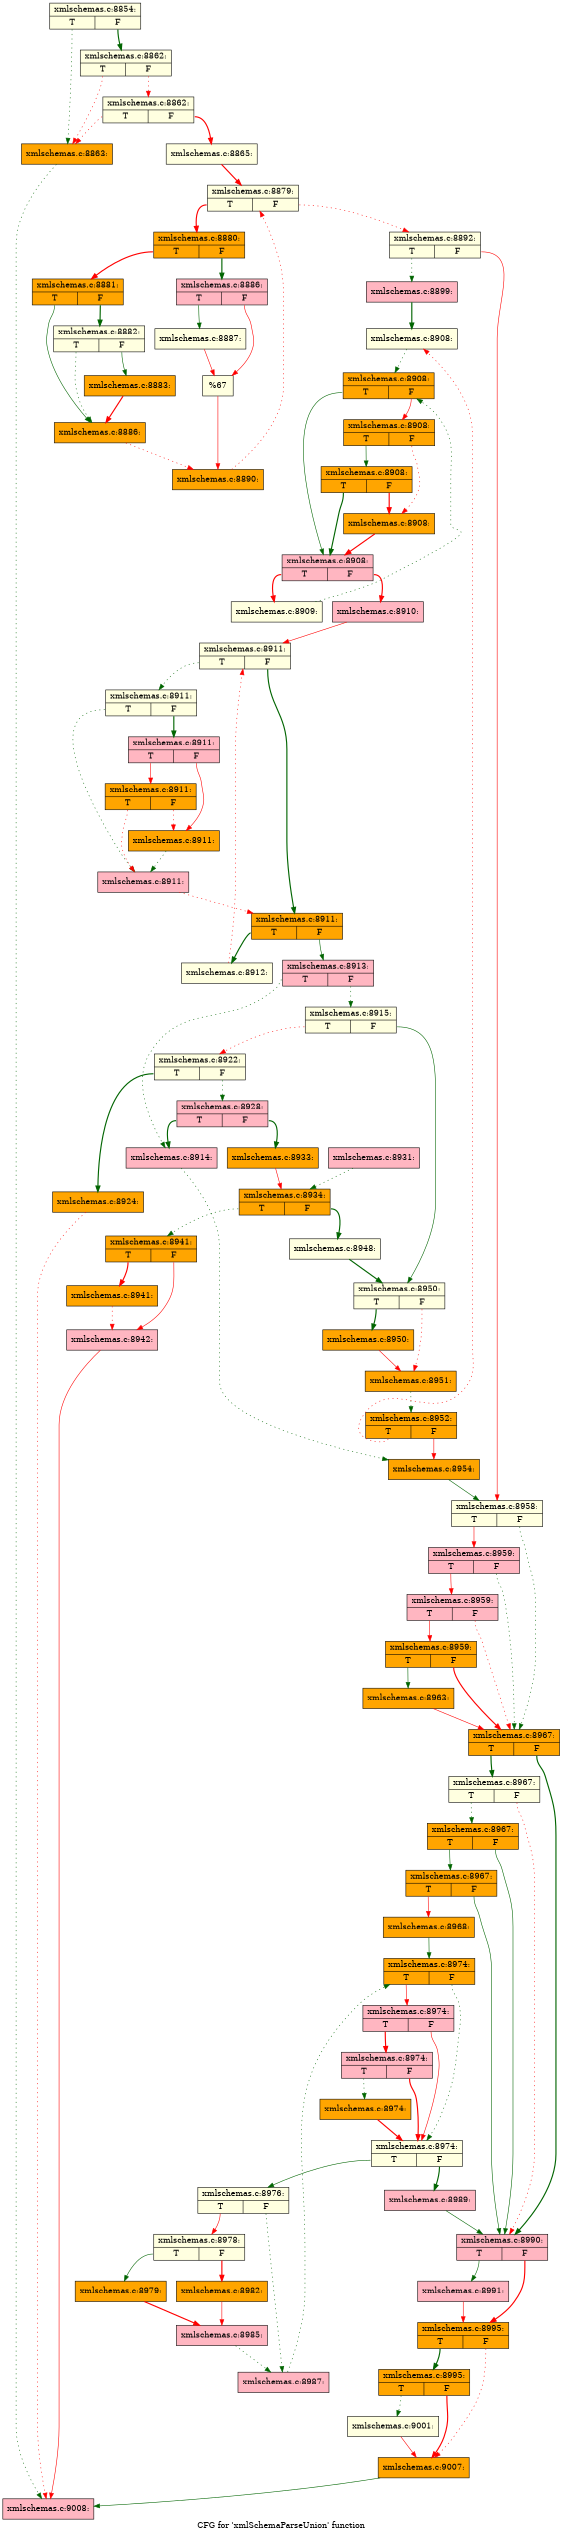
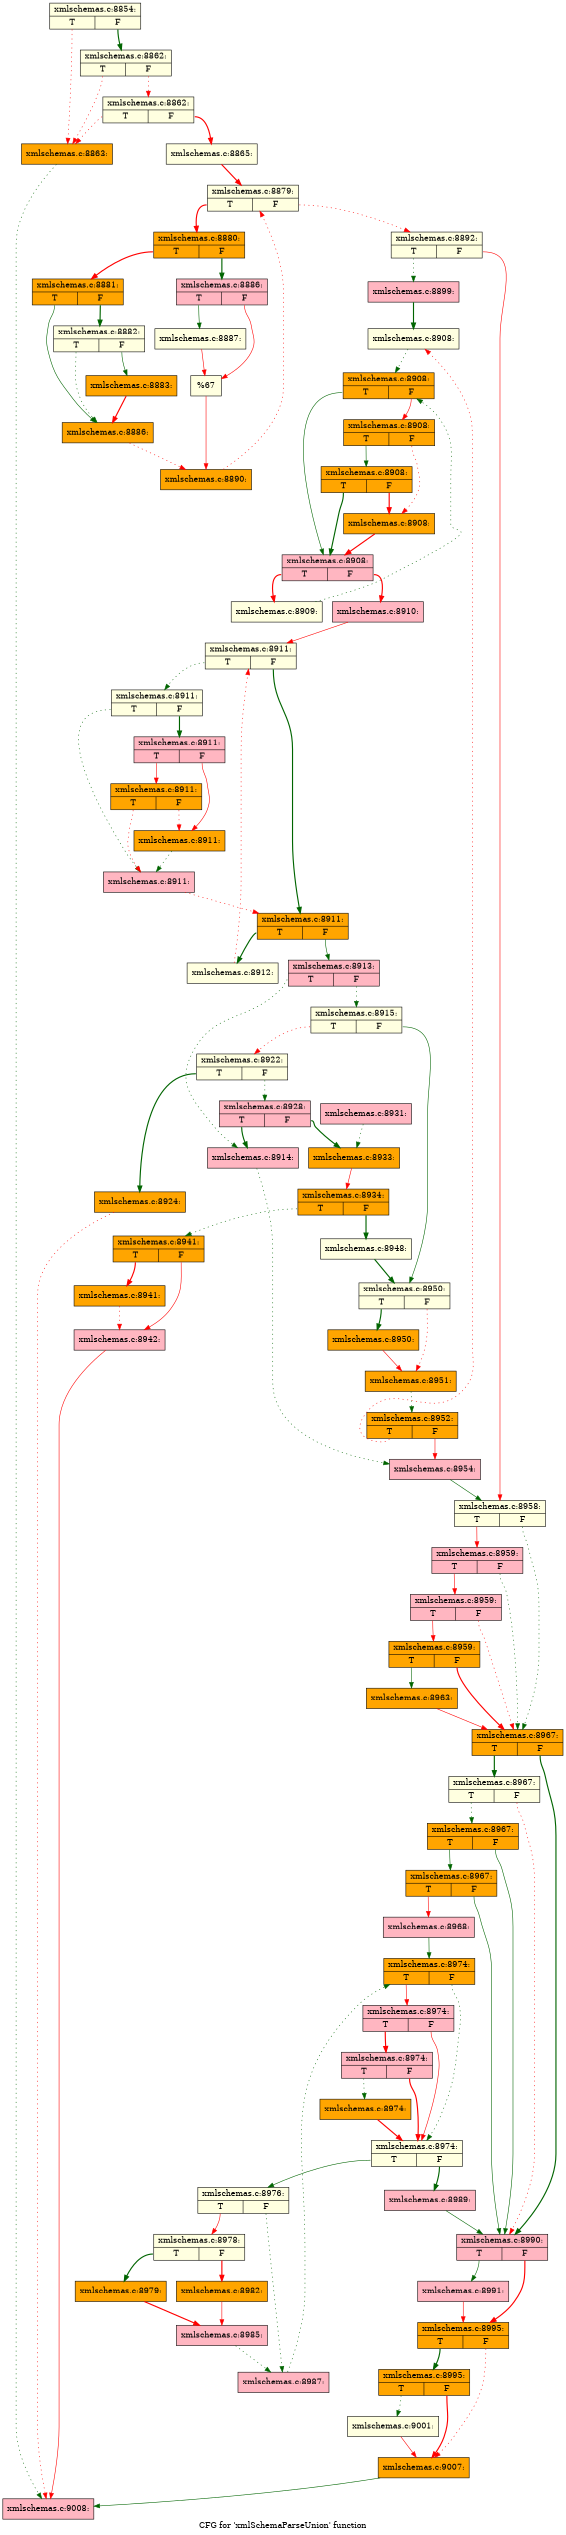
edge "xmlschemas.c:8854:" -> "xmlschemas.c:8863:": color darkgreen -> red
edge "xmlschemas.c:8931:" -> "xmlschemas.c:8934:": now "xmlschemas.c:8931:" -> "xmlschemas.c:8933:"
node "xmlschemas.c:8954:": fillcolor orange -> lightpink
node "xmlschemas.c:8968:": fillcolor orange -> lightpink
edge "xmlschemas.c:8978:" -> "xmlschemas.c:8979:": style solid -> bold
